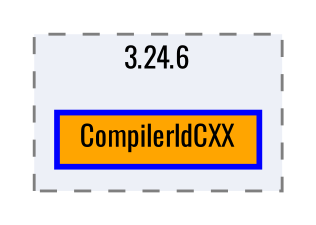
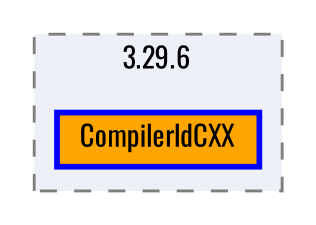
cluster "3.24.6": label "3.24.6" -> "3.29.6"
